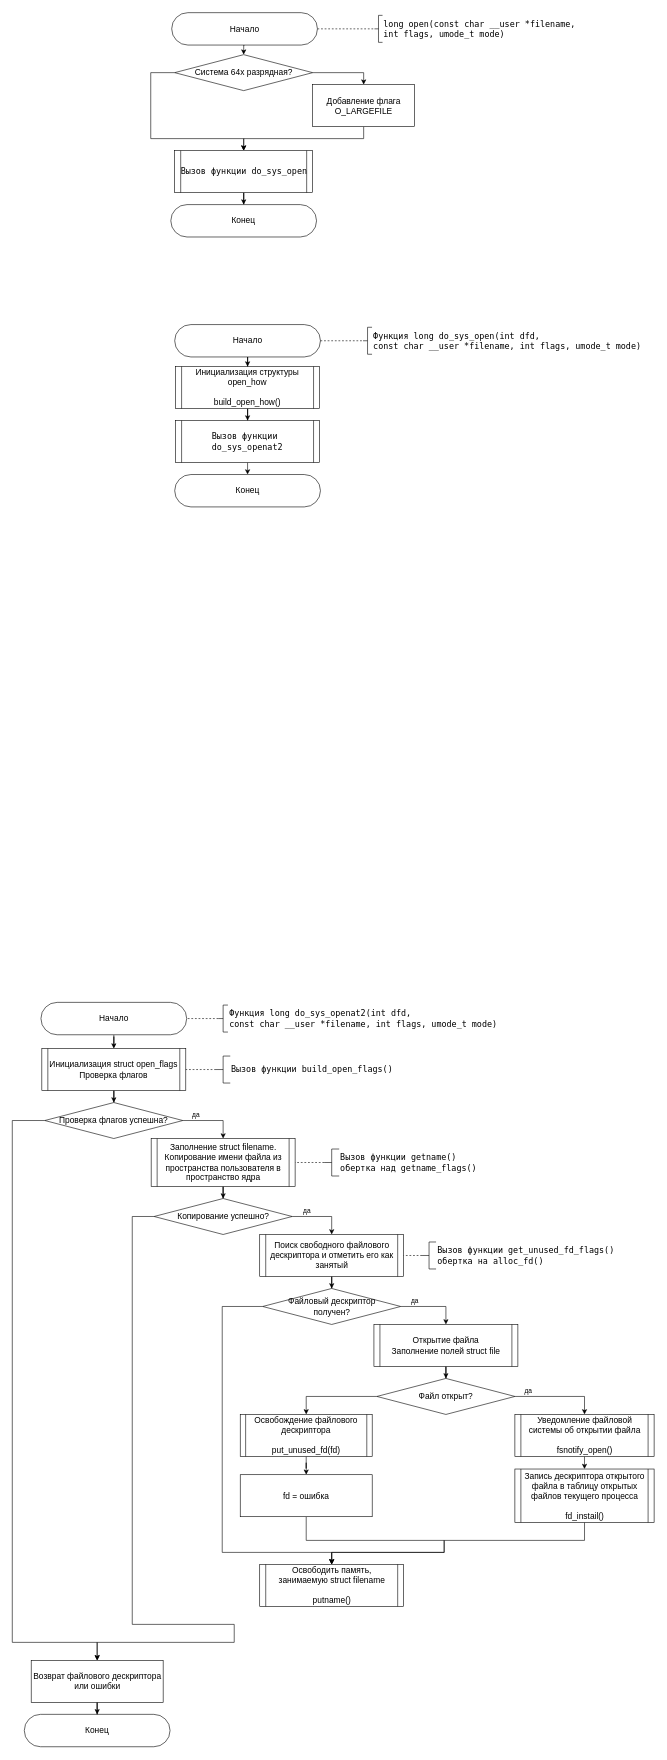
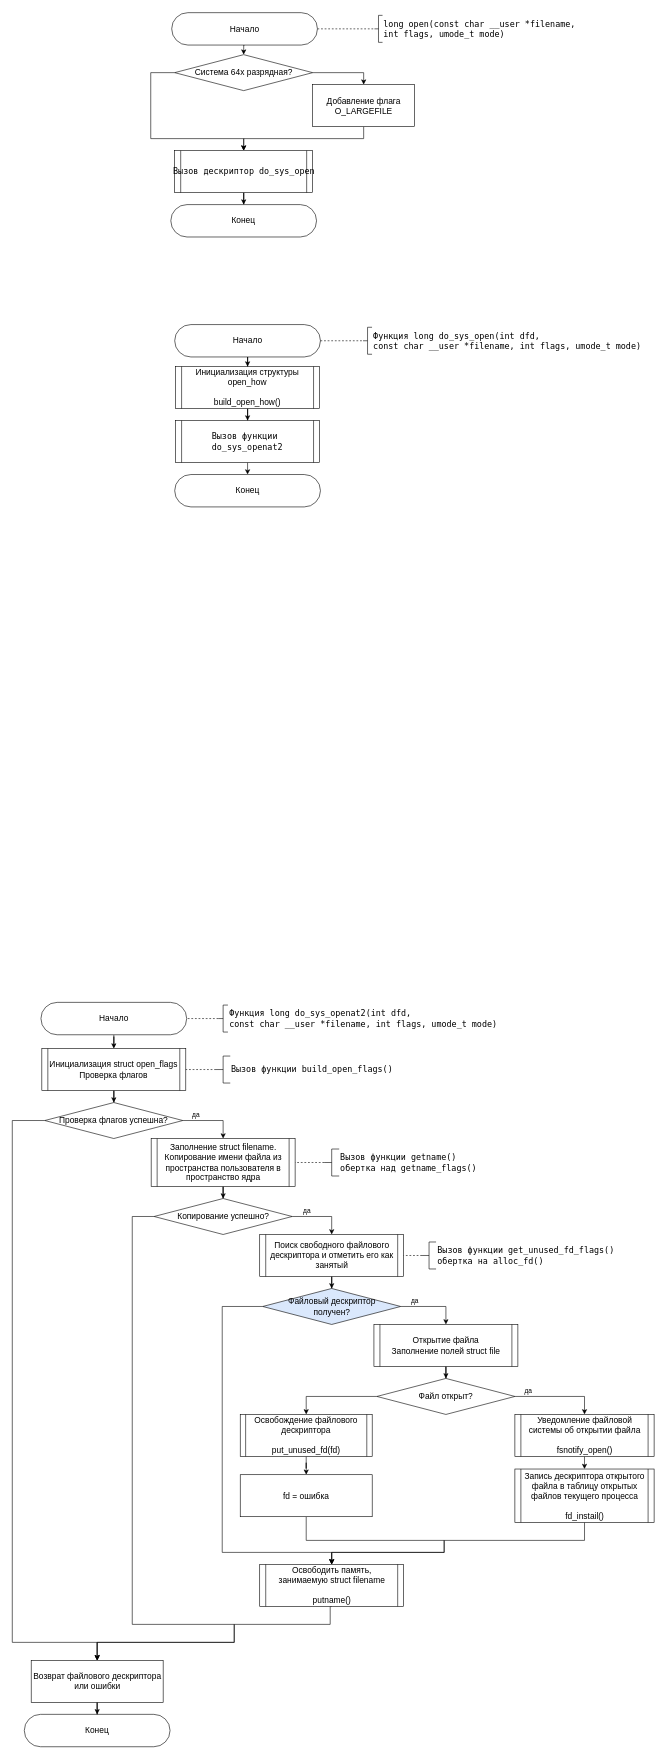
node "Вызов функции do_sys_open": label "Вызов функции do_sys_open" -> "Вызов дескриптор do_sys_open"
node "Файловый дескриптор получен?": fillcolor #ffffff -> #dae8fc
edge "Освободить память, занимаемую struct filename putname()" -> "Возврат файлового дескриптора или ошибки": added
